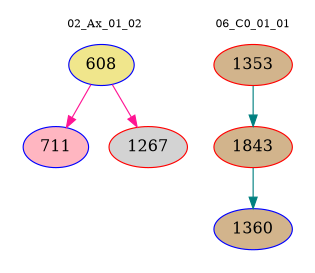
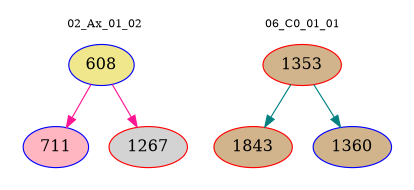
edge "1843" -> "1360": now "1353" -> "1360"
